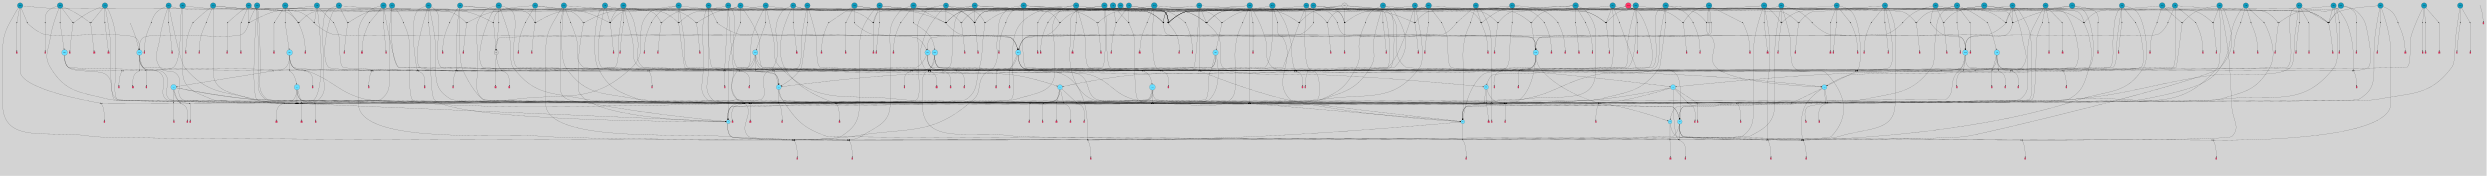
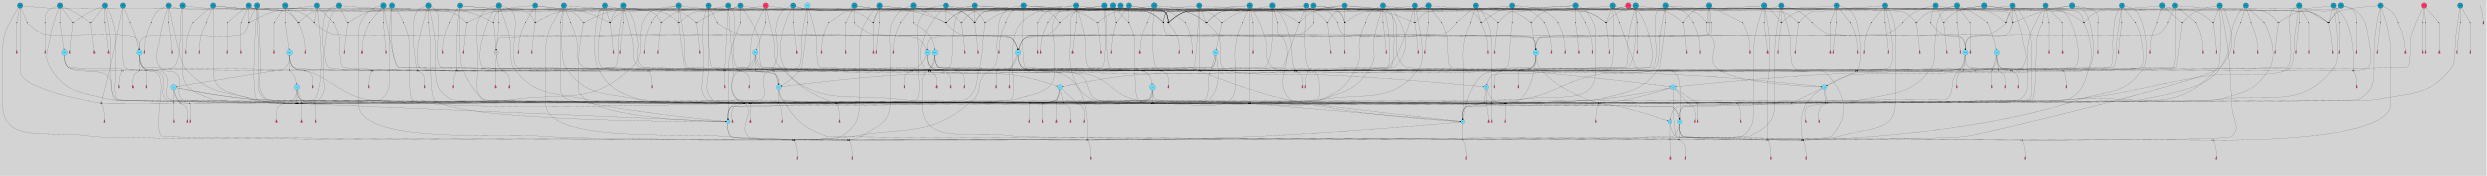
node "T484": added
node "T436": fillcolor #1199bb -> #ff3366
node "T443": fillcolor #1199bb -> #66ddff
node "T474": fillcolor #cccccc -> #1199bb
node "T439": fillcolor #1199bb -> #ff3366
